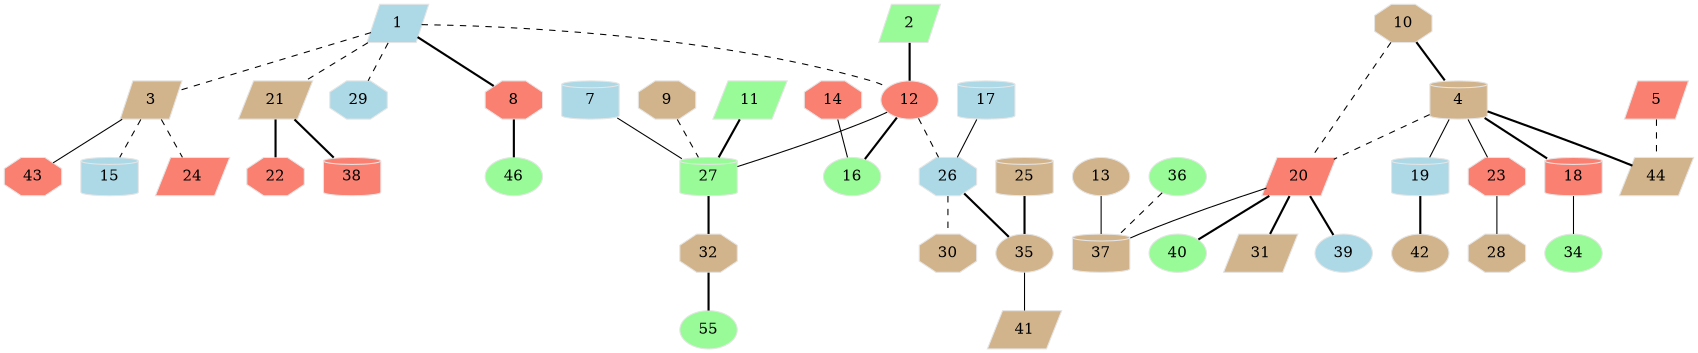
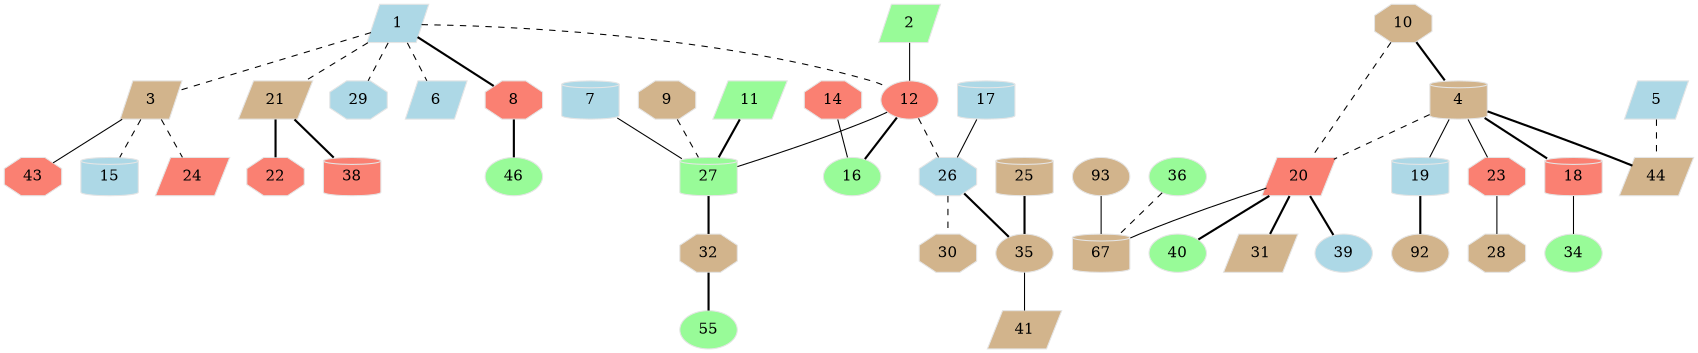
edge "2" -- "12": style bold -> solid
node "6": added
node "5": fillcolor salmon -> lightblue
node "13": label "13" -> "93"
node "37": label "37" -> "67"
node "42": label "42" -> "92"
